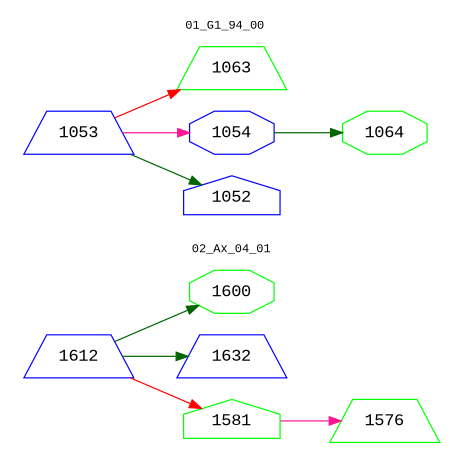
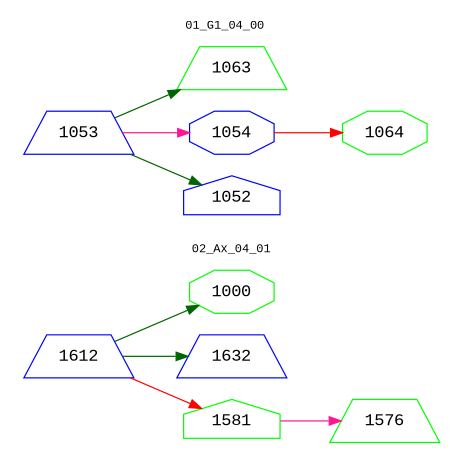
cluster "01_G1_94_00": label "01_G1_94_00" -> "01_G1_04_00"
edge "1053" -> "1063": color red -> darkgreen
edge "1054" -> "1064": color darkgreen -> red
node "1600": label "1600" -> "1000"
